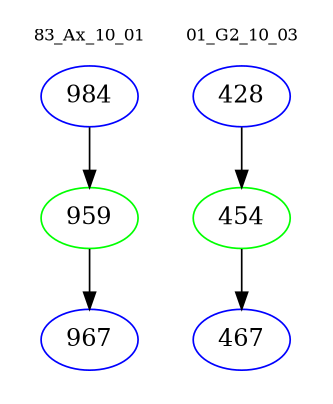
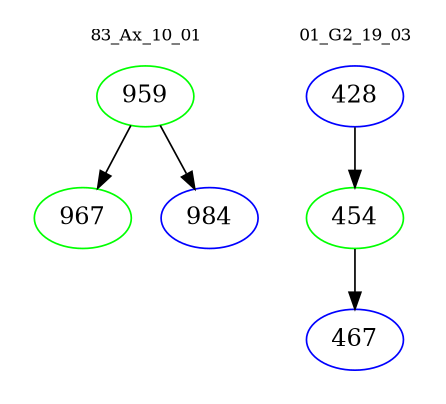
cluster "01_G2_10_03": label "01_G2_10_03" -> "01_G2_19_03"
edge "984" -> "959": reversed
node "967": color blue -> green
